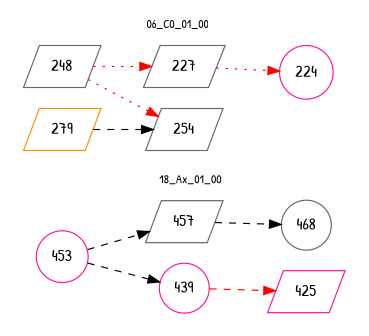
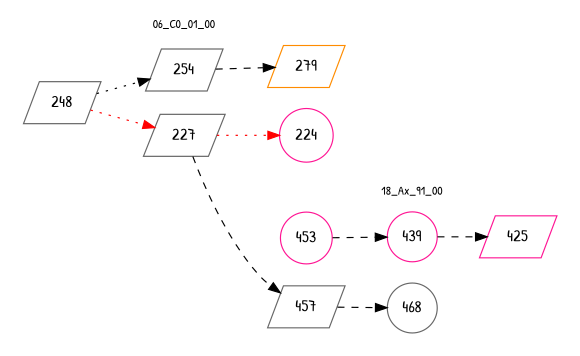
edge "248" -> "254": color red -> black
edge "279" -> "254": reversed
cluster "18_Ax_01_00": label "18_Ax_01_00" -> "18_Ax_91_00"
edge "453" -> "457": now "227" -> "457"
edge "439" -> "425": color red -> black
